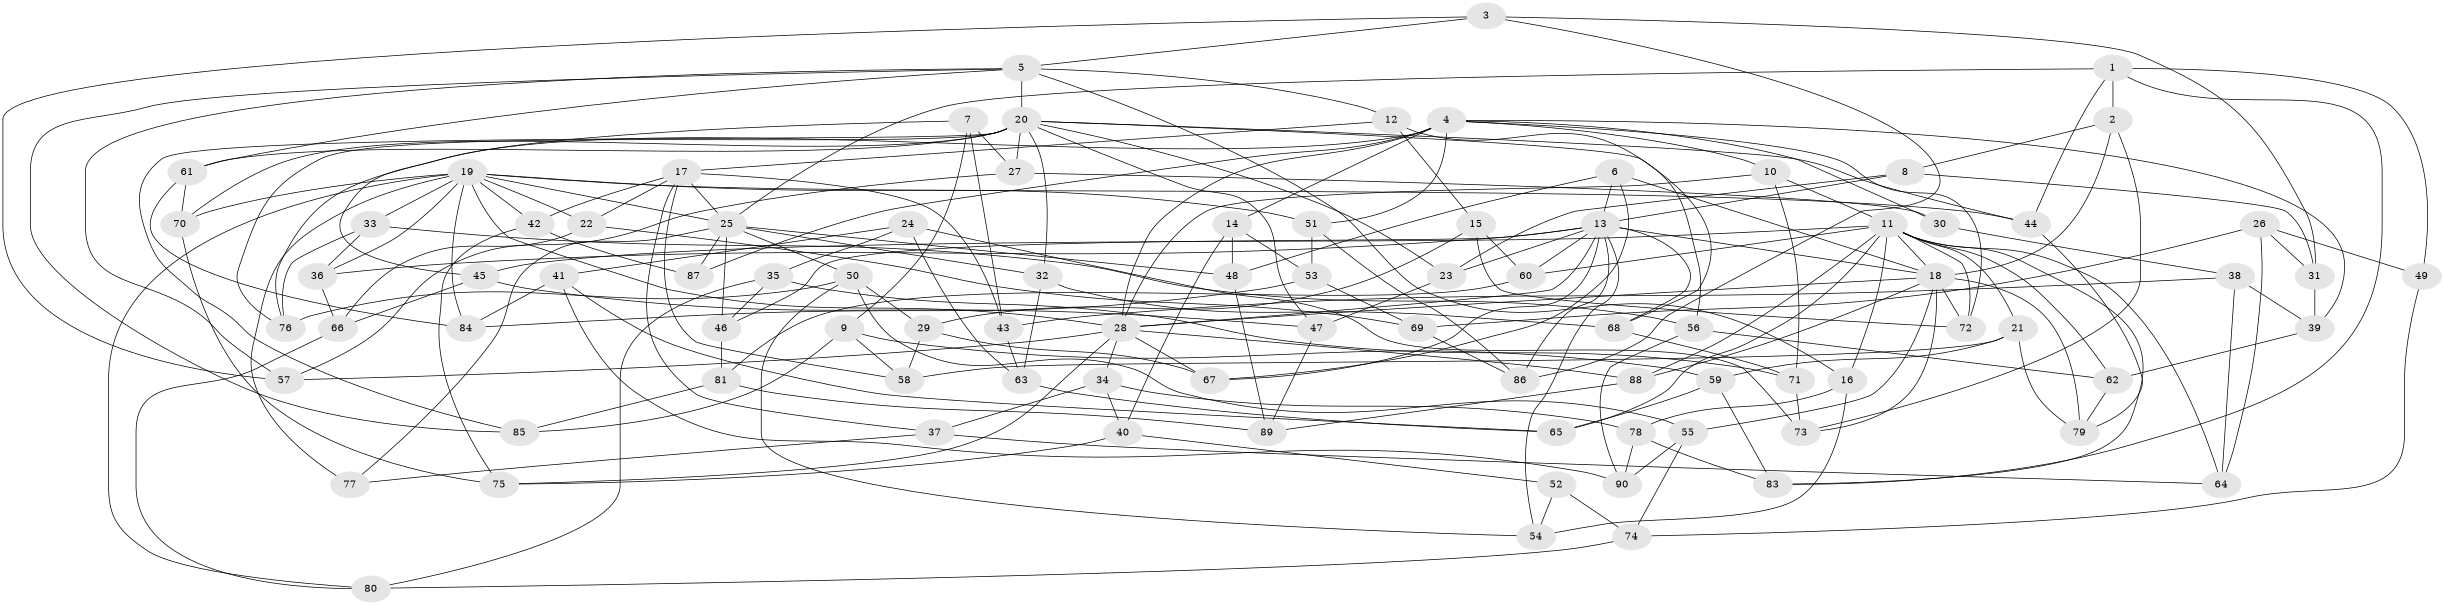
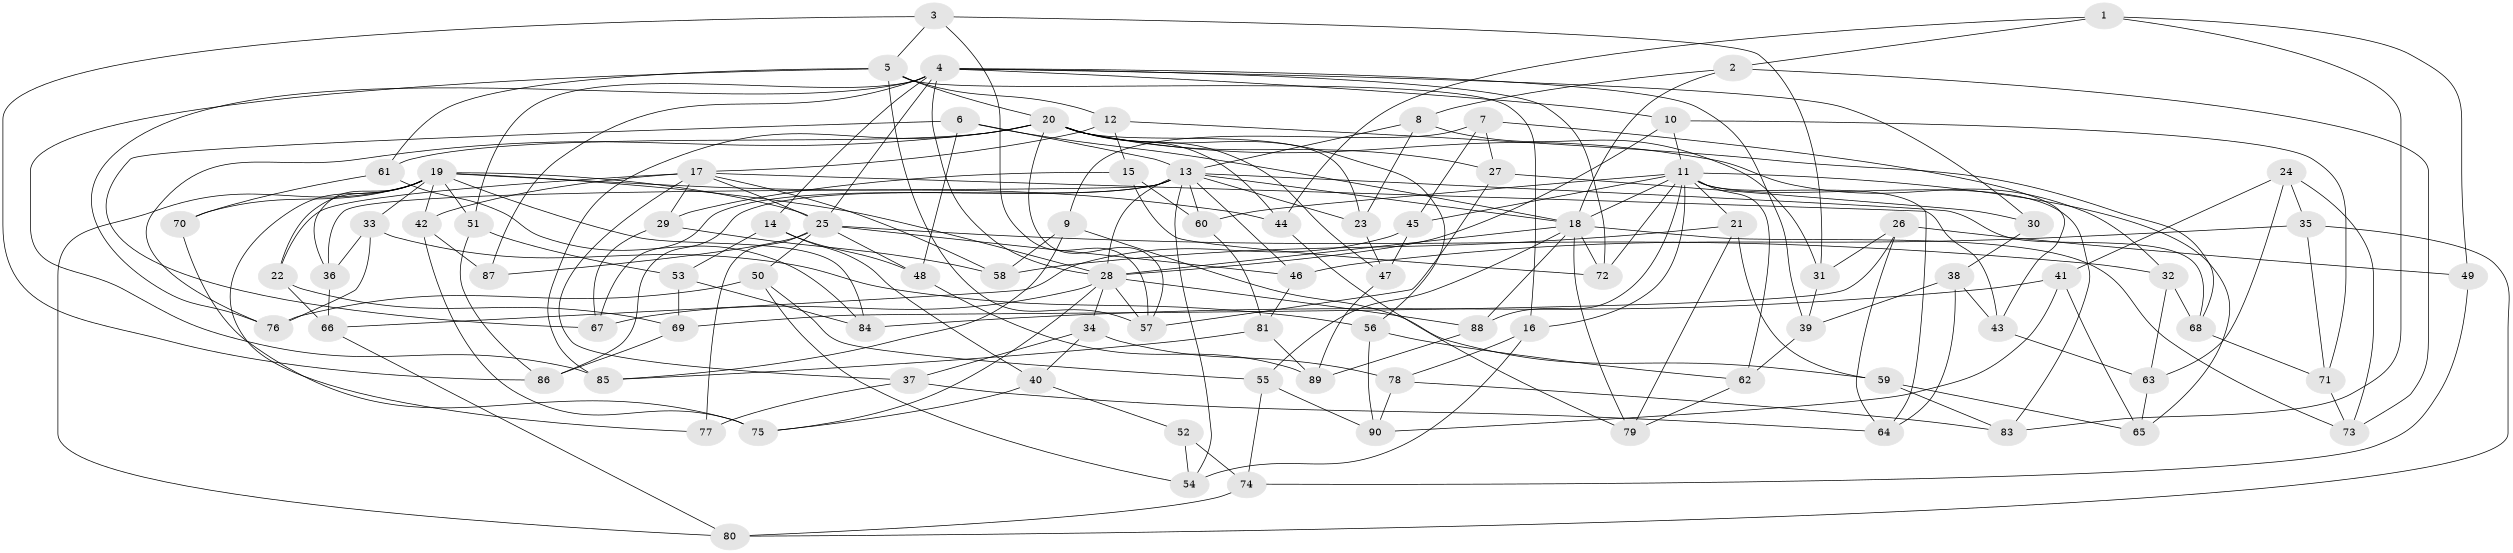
edge "1" -- "25": now "4" -- "25"
edge "20" -- "70": now "20" -- "57"
edge "50" -- "29": now "17" -- "29"
